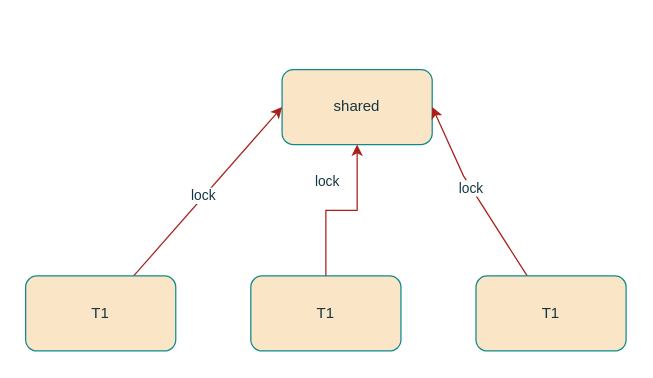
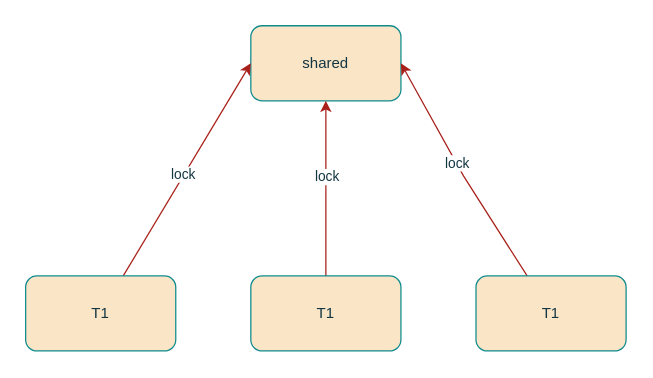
node "shared": moved (357, 107) -> (326, 63)
